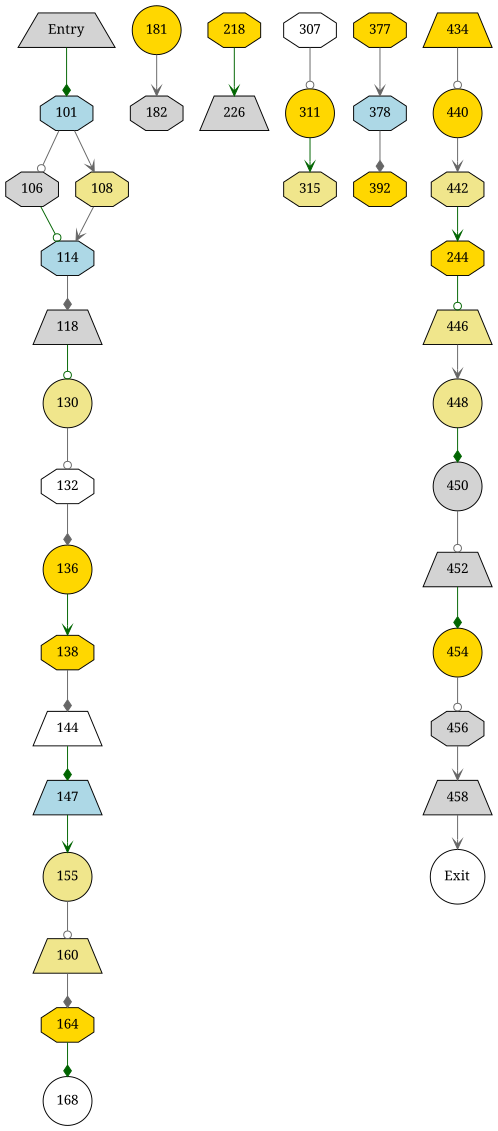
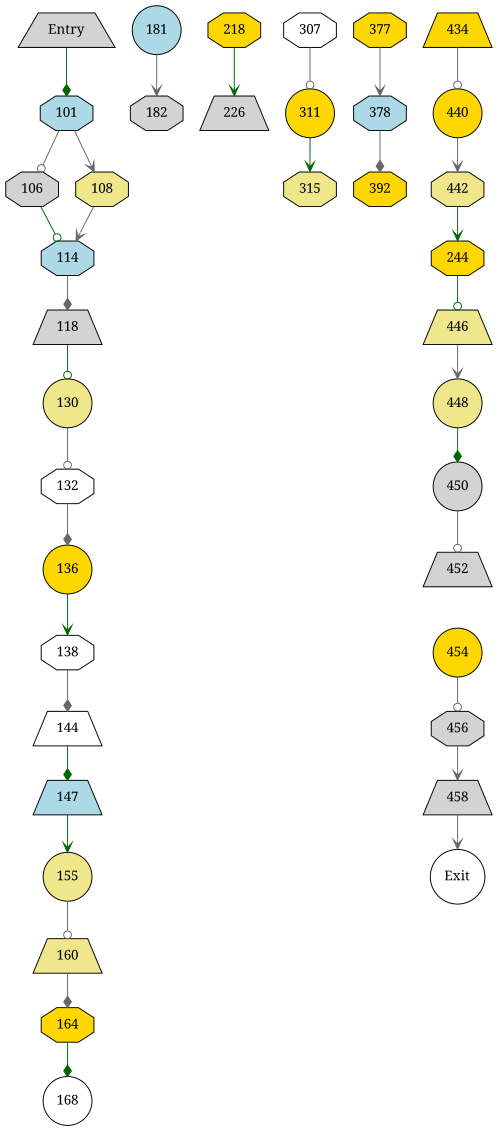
node "181": fillcolor gold -> lightblue
edge "452" -> "454": removed
node "138": fillcolor gold -> white
